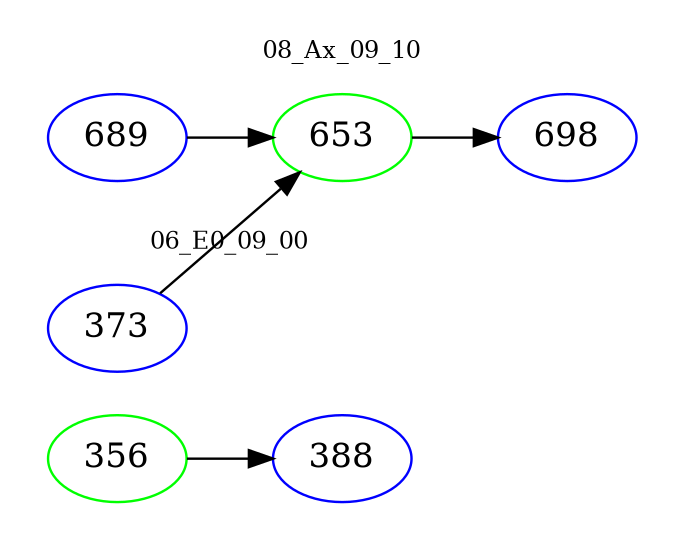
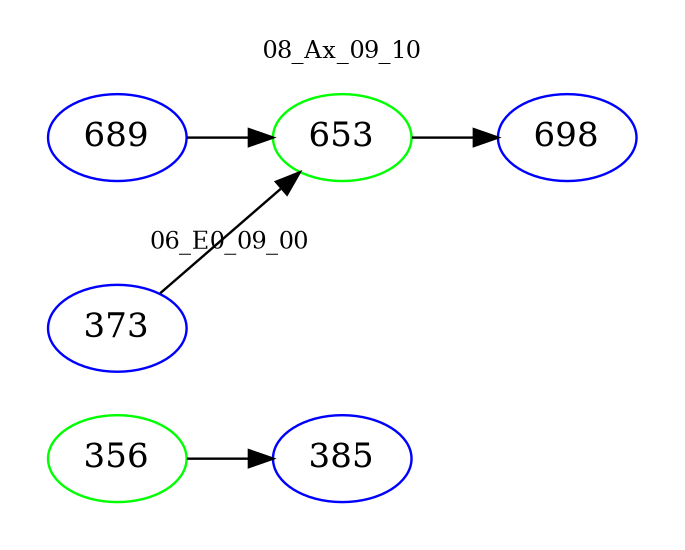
node "388": label "388" -> "385"
